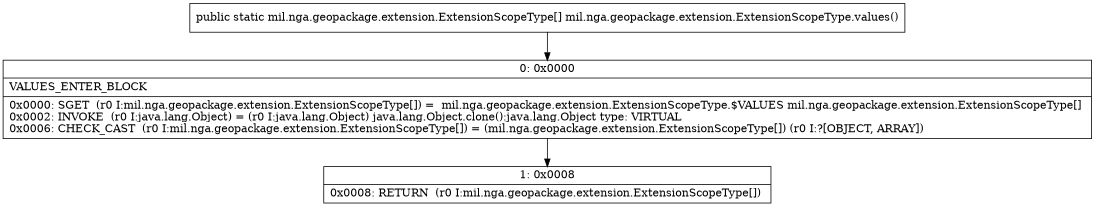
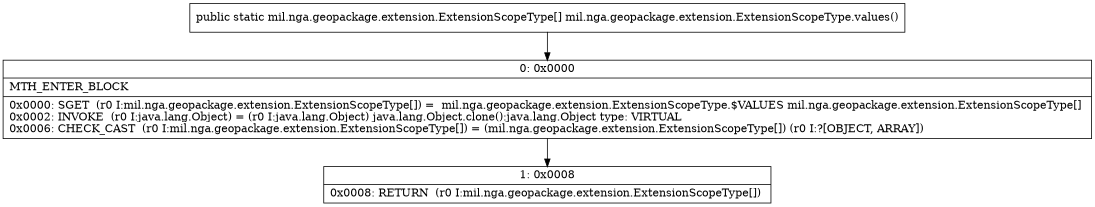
node "0: 0x0000": text "VALUES_ENTER_BLOCK" -> "MTH_ENTER_BLOCK"
